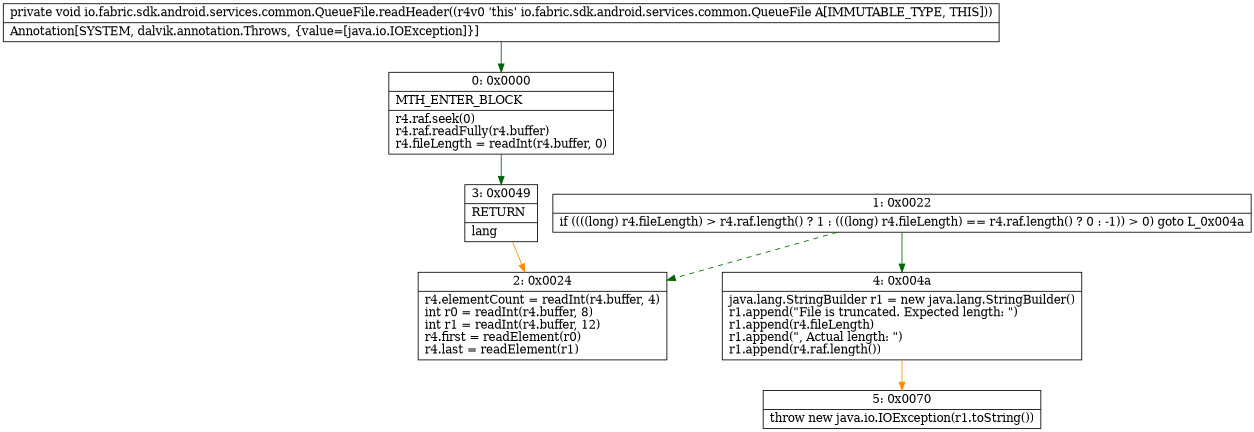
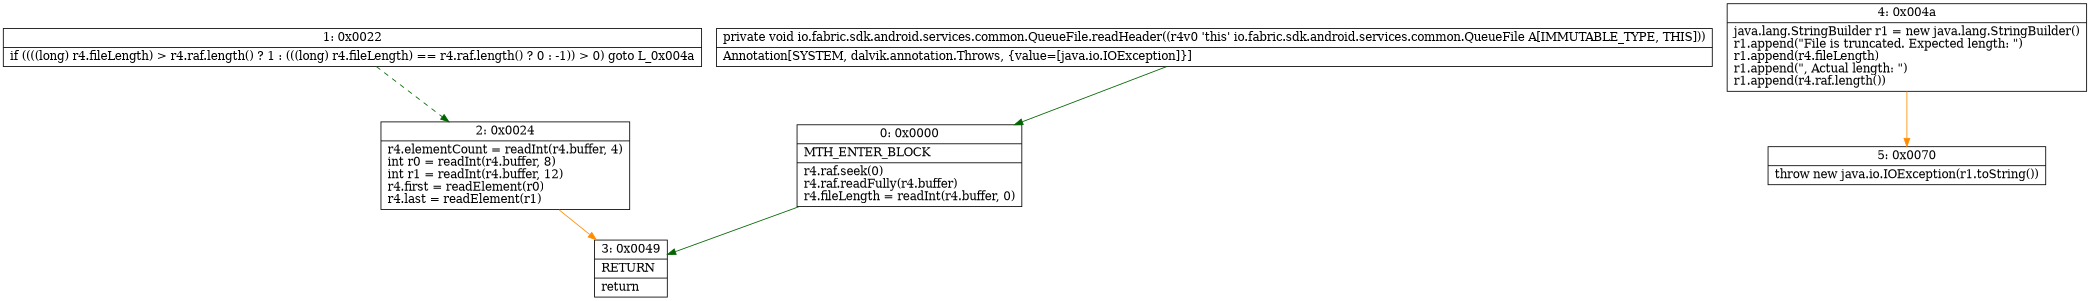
node "3: 0x0049": text "lang" -> "return"
edge "1: 0x0022" -> "4: 0x004a": removed
edge "3: 0x0049" -> "2: 0x0024": reversed
